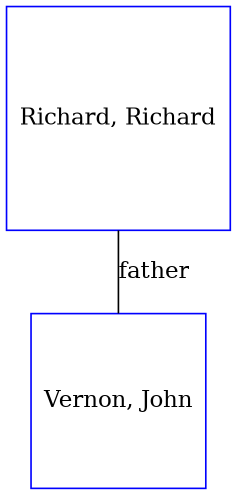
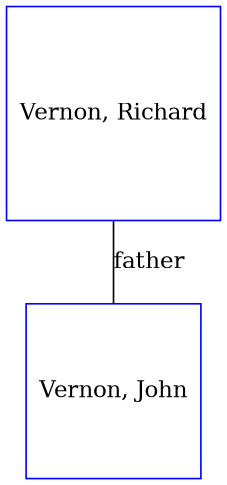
node "Richard, Richard": label "Richard, Richard" -> "Vernon, Richard"
